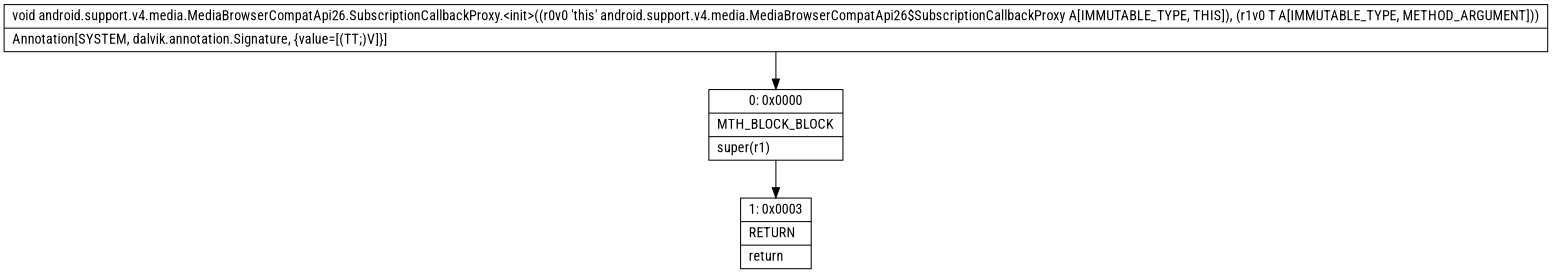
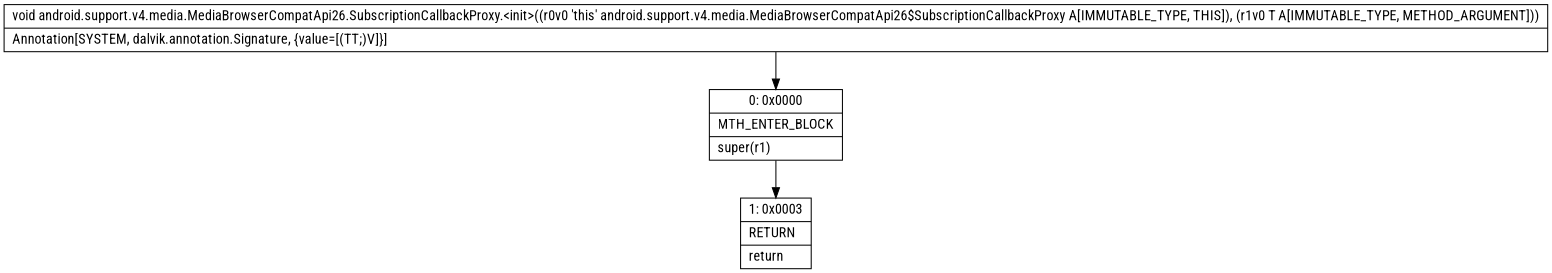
node "0: 0x0000": text "MTH_BLOCK_BLOCK" -> "MTH_ENTER_BLOCK"
